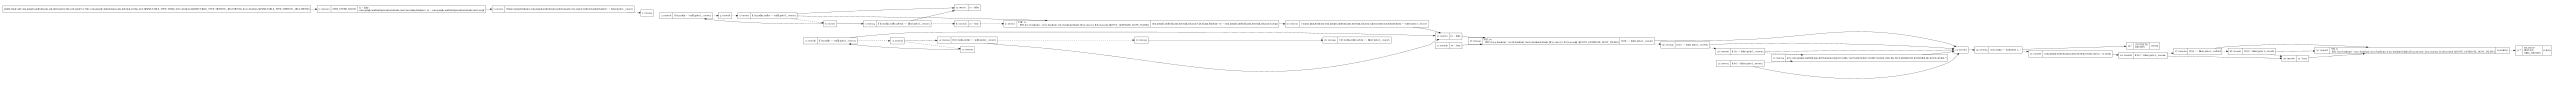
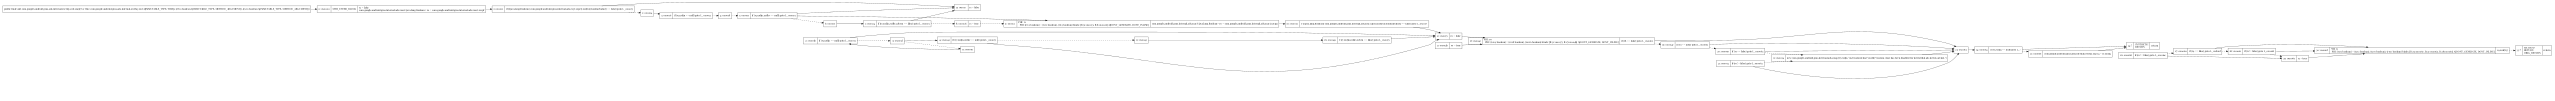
edge "1: 0x0012" -> "31: 0x0073": added
edge "6: 0x001e" -> "3: 0x0016": now "2: 0x0014" -> "3: 0x0016"
edge "16: 0x0049" -> "32: 0x0075": added
edge "25: 0x0066" -> "26: 0x0068": now "25: 0x0066" -> "34: ?"
